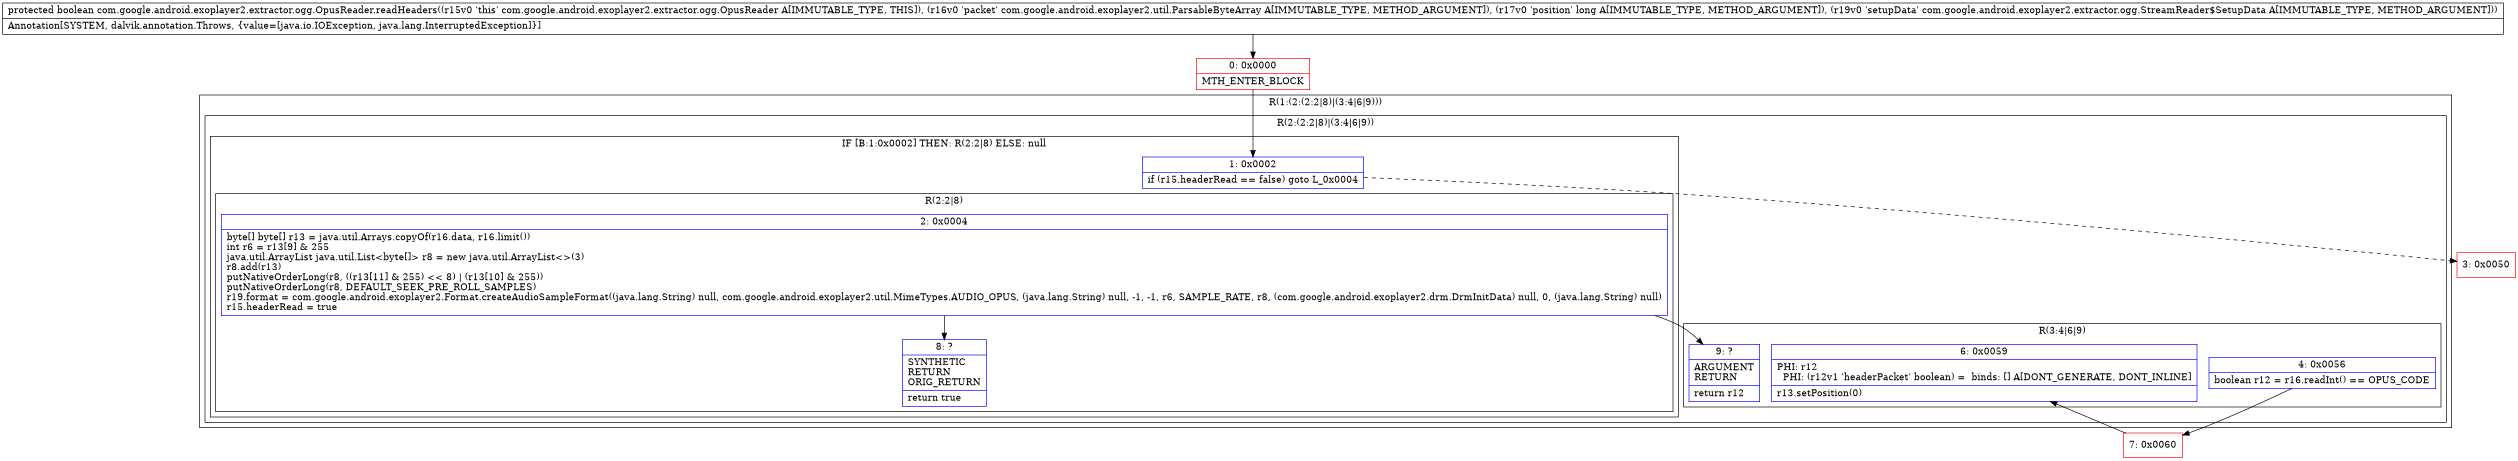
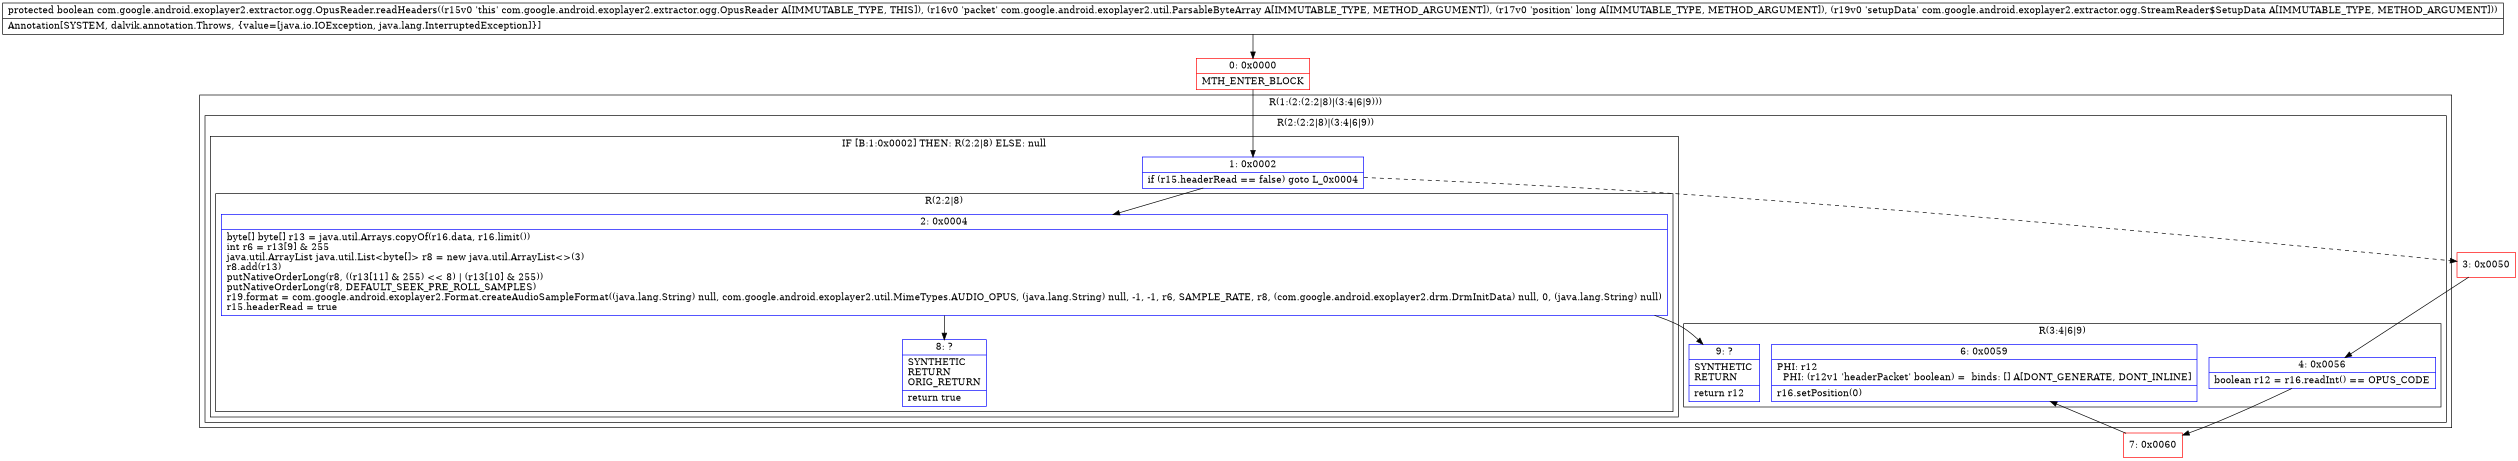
edge "1: 0x0002" -> "2: 0x0004": added
edge "3: 0x0050" -> "4: 0x0056": added
node "9: ?": text "ARGUMENT" -> "SYNTHETIC"
node "6: 0x0059": text "r13.setPosition(0)" -> "r16.setPosition(0)"
